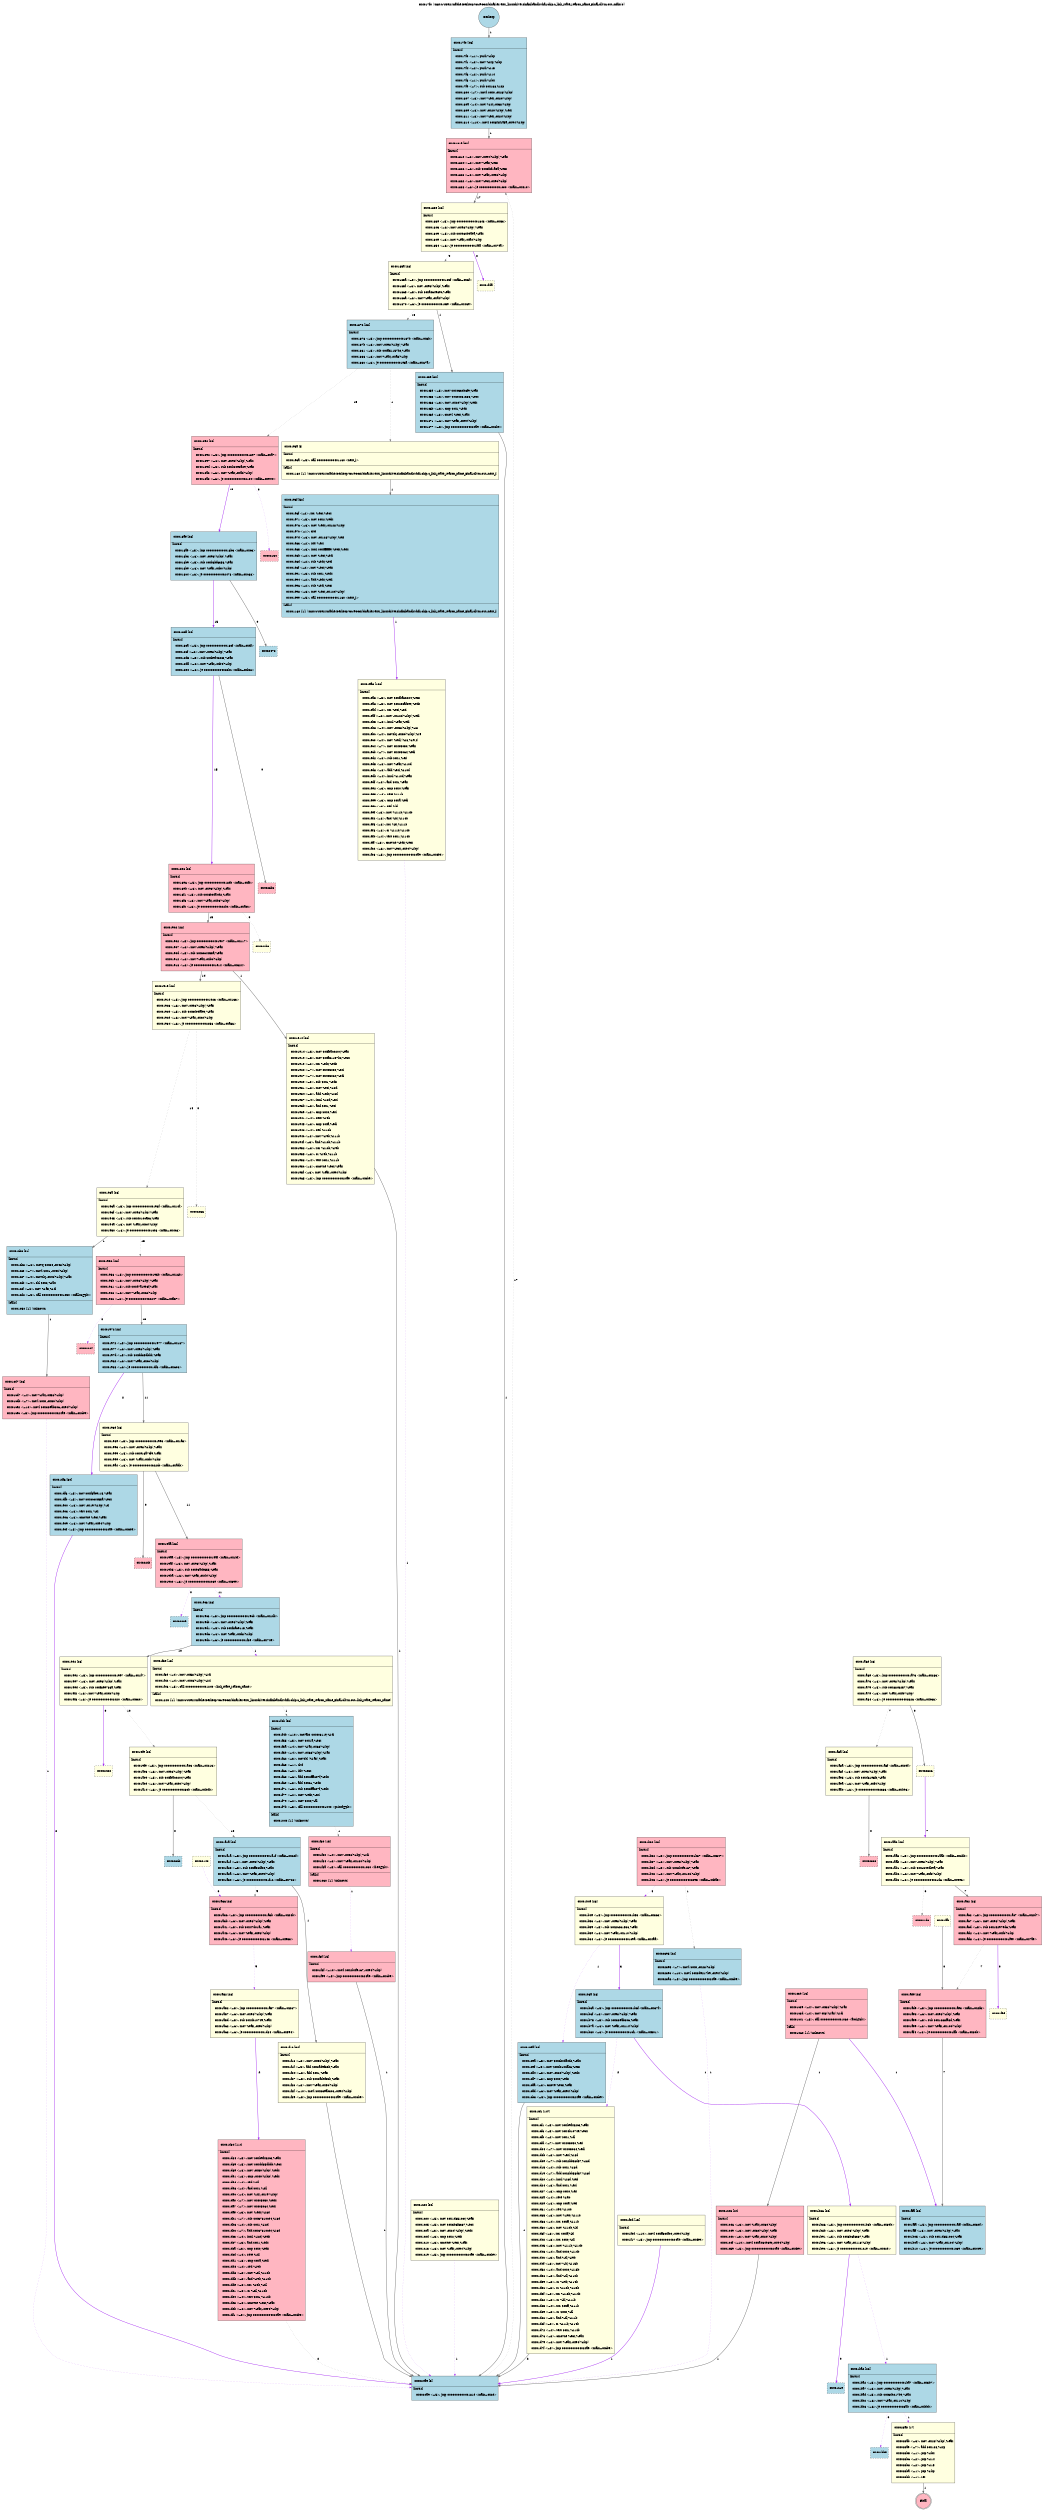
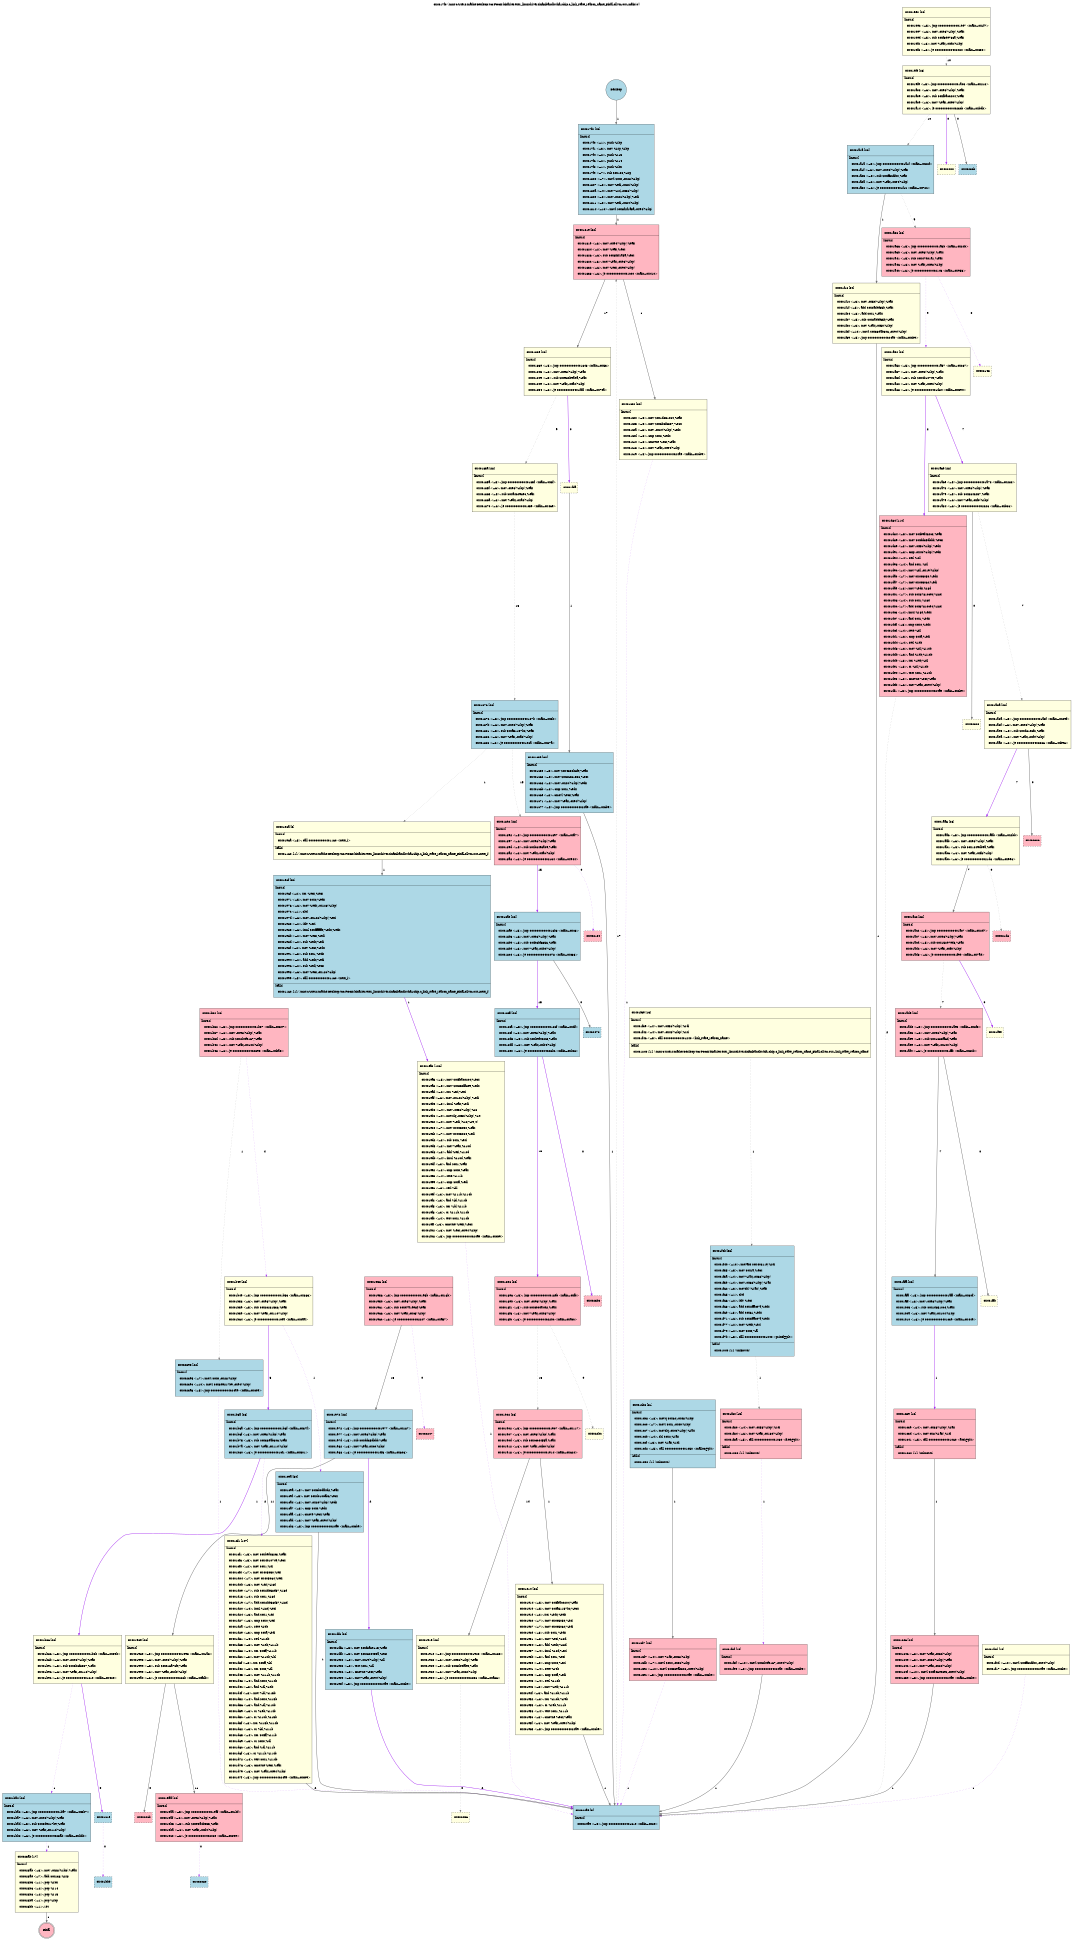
edge "0x40181e [32]" -> "0x401c00 [30]": added, label "1"
edge "0x40185a [28]" -> "0x401c5e [30]": now "0x401fda" -> "0x401c5e [30]"
edge "0x401a52 [28]" -> "0x401a6e [28]": added, label "7"
edge "0x4018ca [28]" -> "0x4023bc": color gray40 -> purple
edge "0x4018e6 [28]" -> "0x401902 [28]": style bold -> dotted
node "0x40193a [28]": removed
node "0x4019c6 [28]": removed
edge "0x4019e2 [28]" -> "0x402420": now "0x4019fe [28]" -> "0x402420"
edge "0x402326" -> "0x401aa6 [28]": now "0x401a8a [28]" -> "0x401aa6 [28]"
edge "0x402143" -> "0x401a36 [28]": reversed
edge "0x401ffb" -> "0x401ade [28]": reversed
edge "0x401c39 [13]" -> "0x401afa [28]": reversed
edge "0x401f0d [15]" -> "0x4024a9 [5]": style bold -> dotted
edge "0x401ba2 [28]" -> "0x401bbe": now "0x401c1e" -> "0x401bbe"
